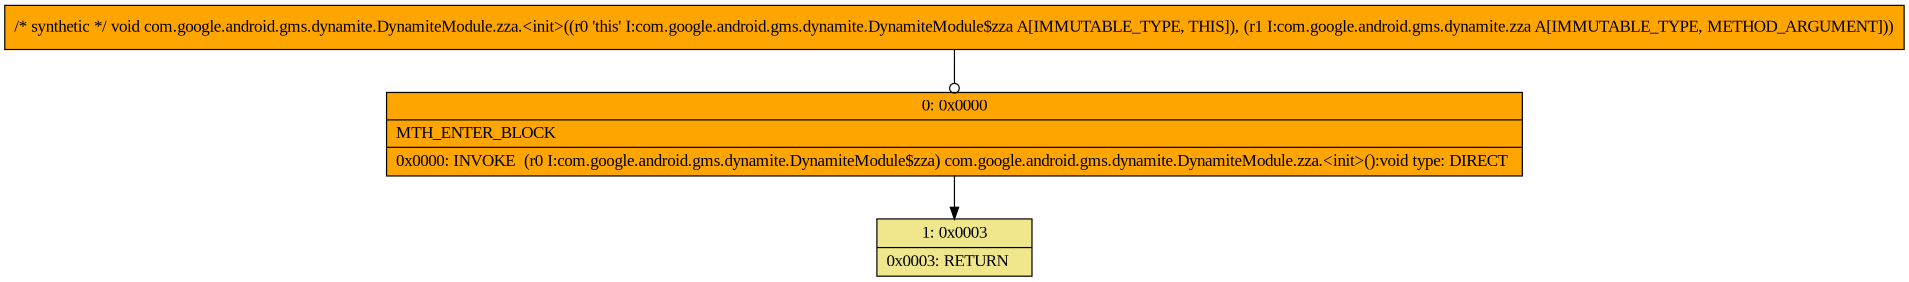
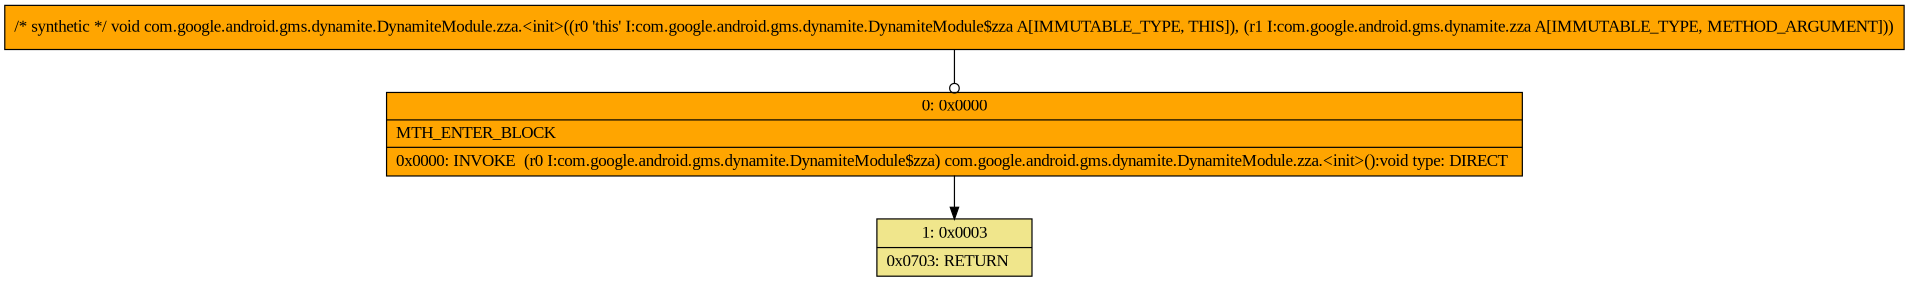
node "1: 0x0003": text "0x0003: RETURN" -> "0x0703: RETURN"
